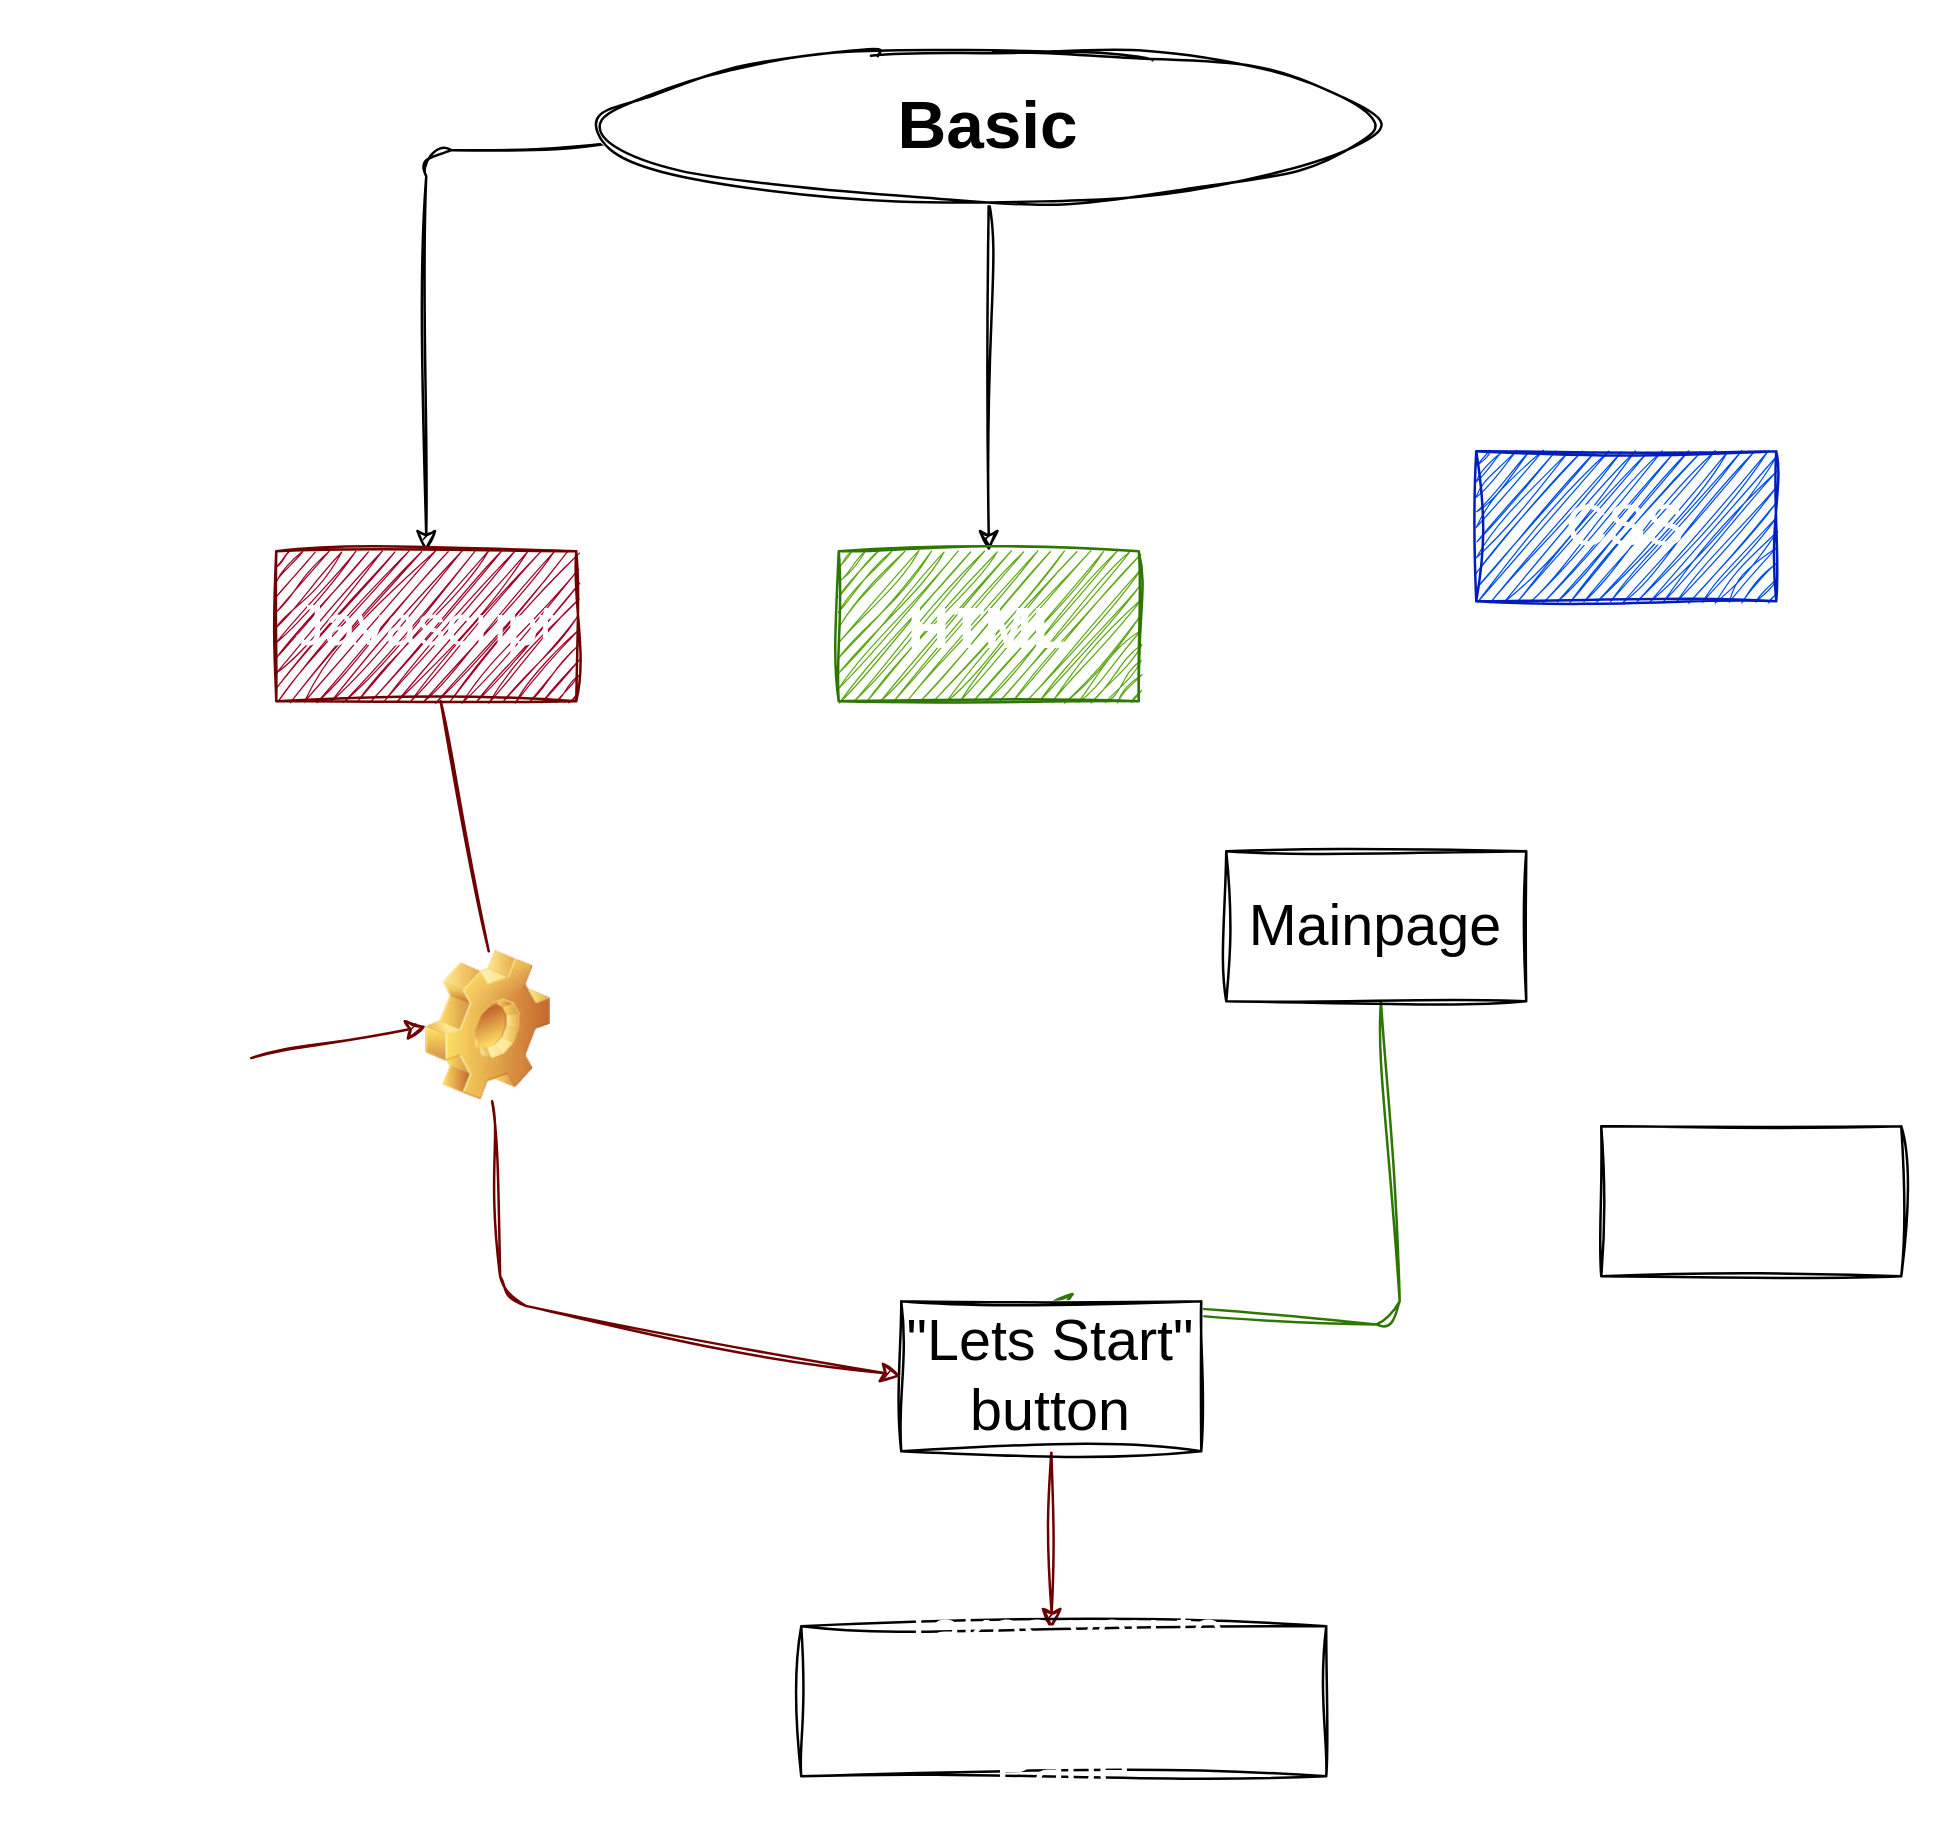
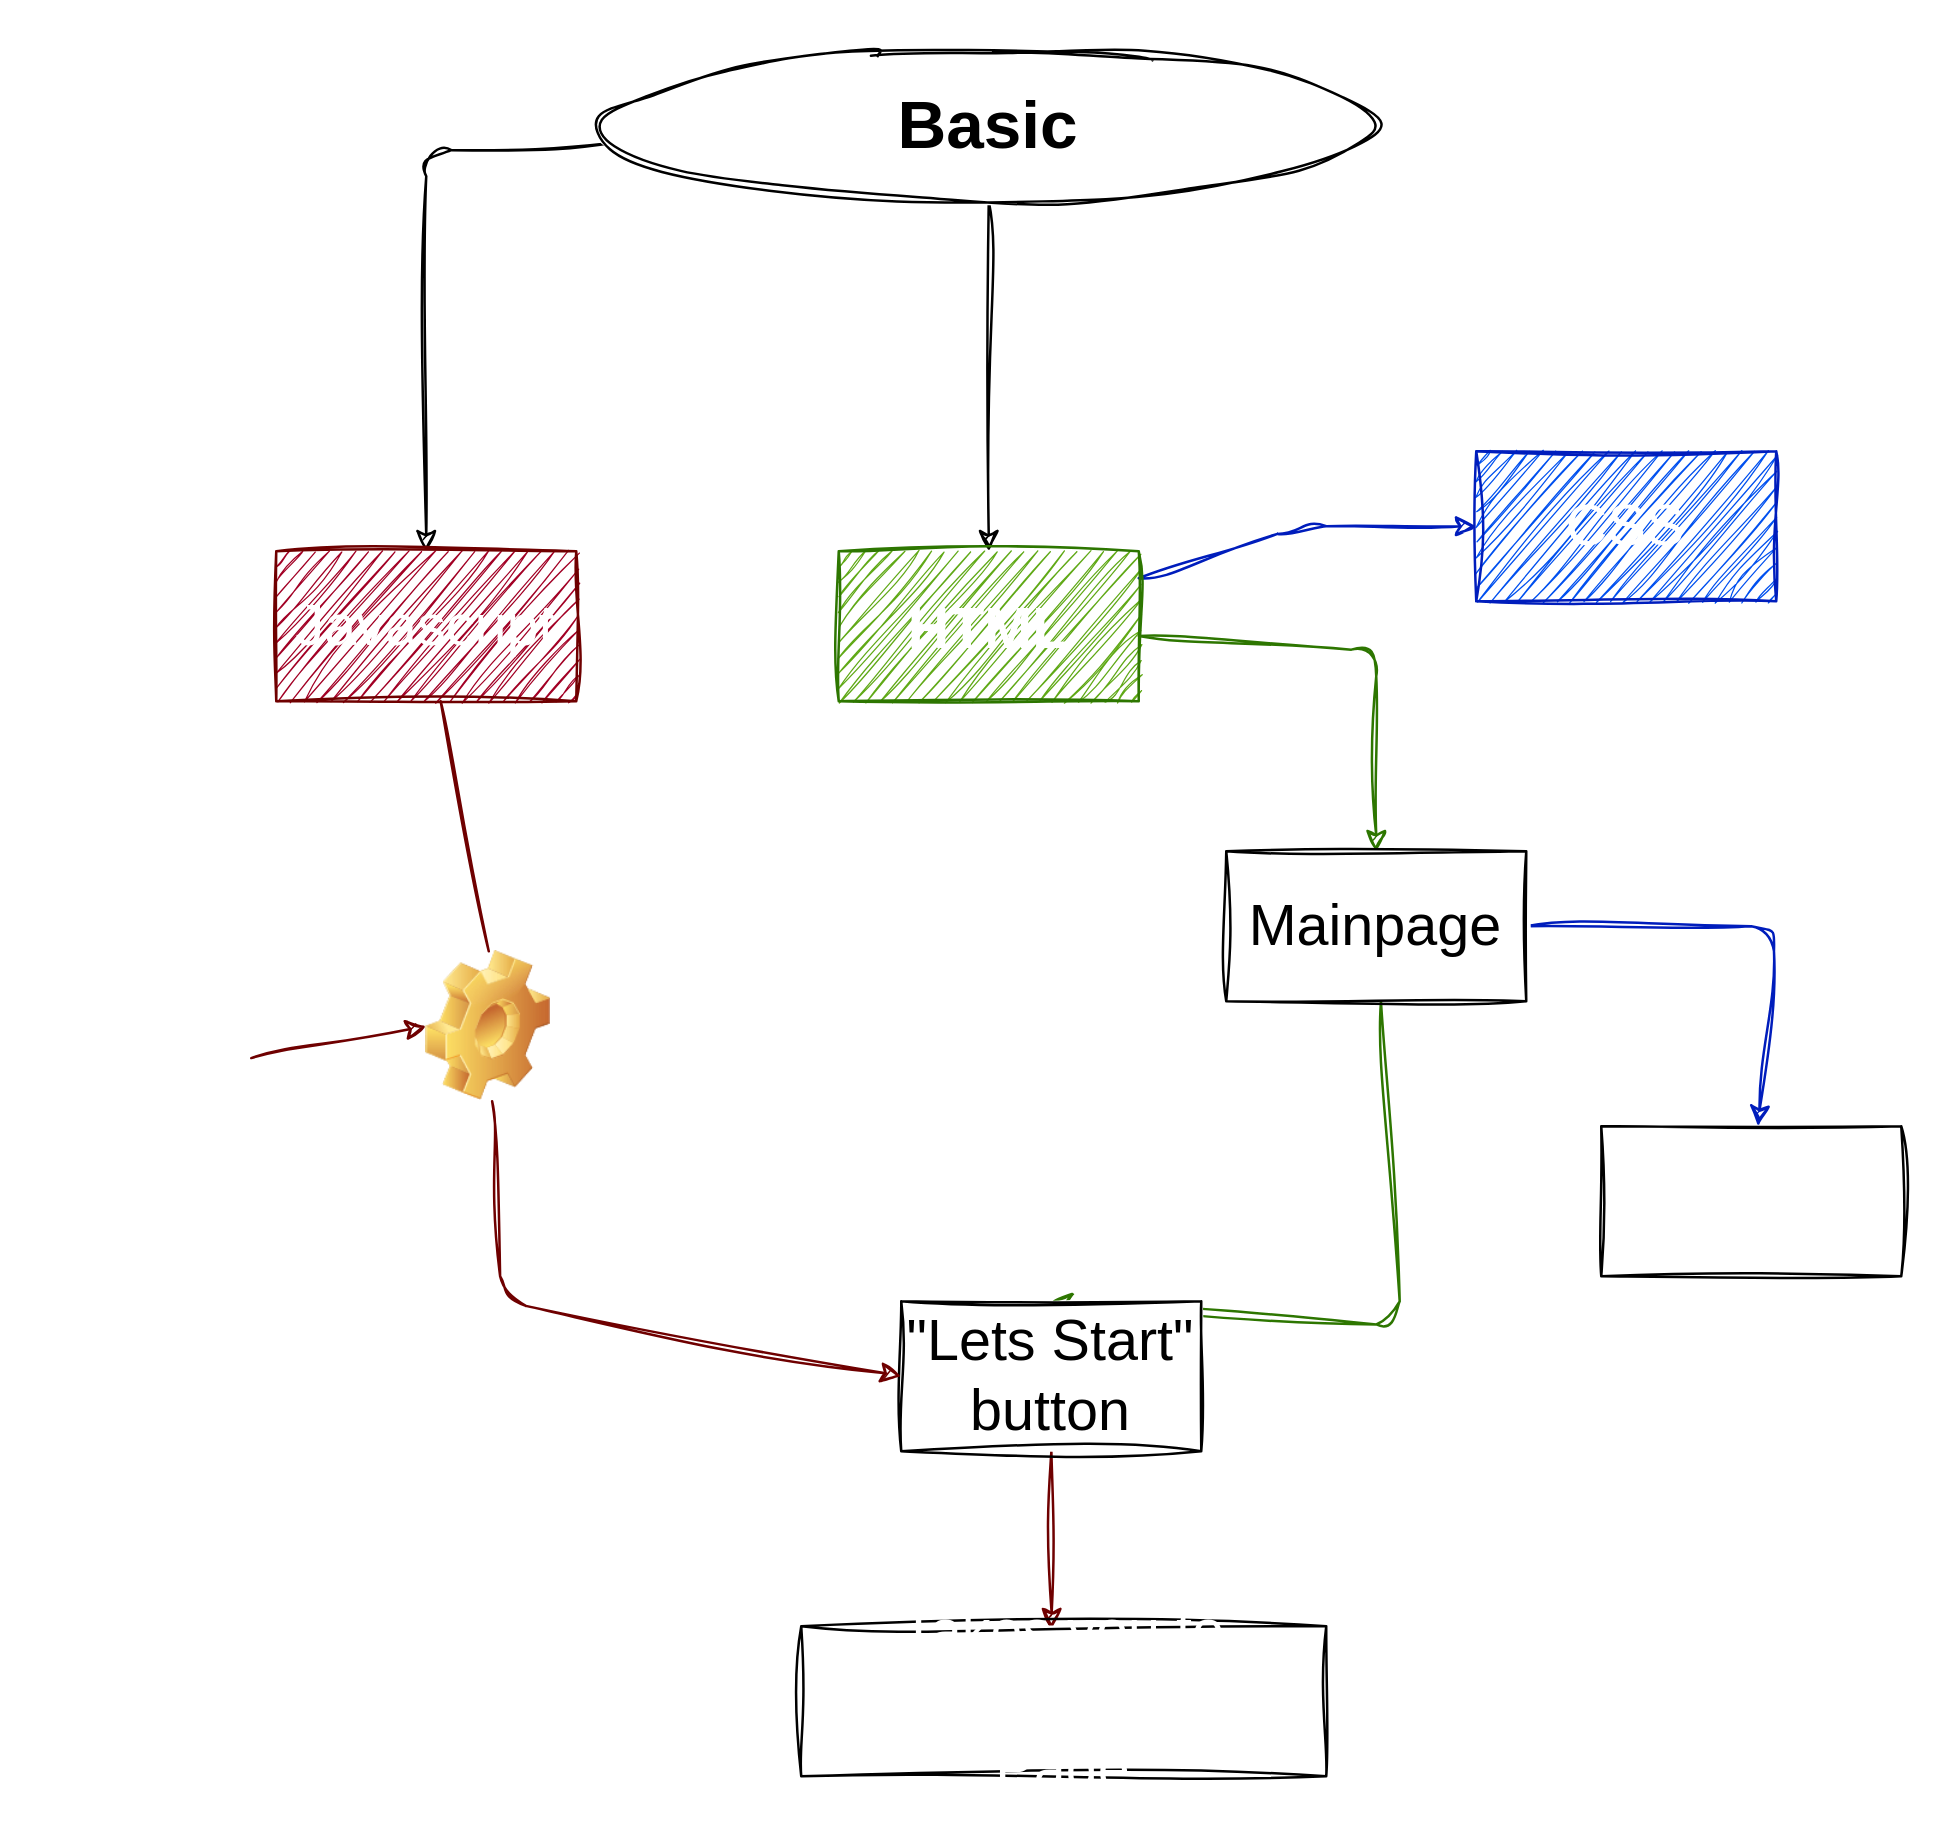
edge "HTML" -> "CSS": added
edge "HTML" -> "Mainpage": added
edge "Mainpage" -> "Colors": added
